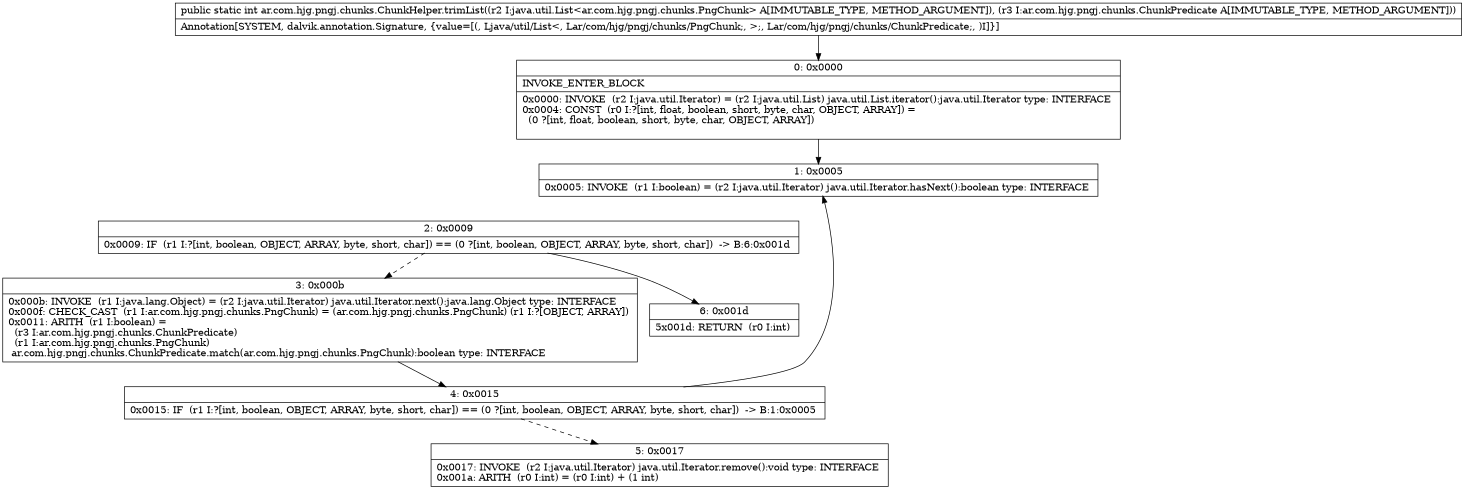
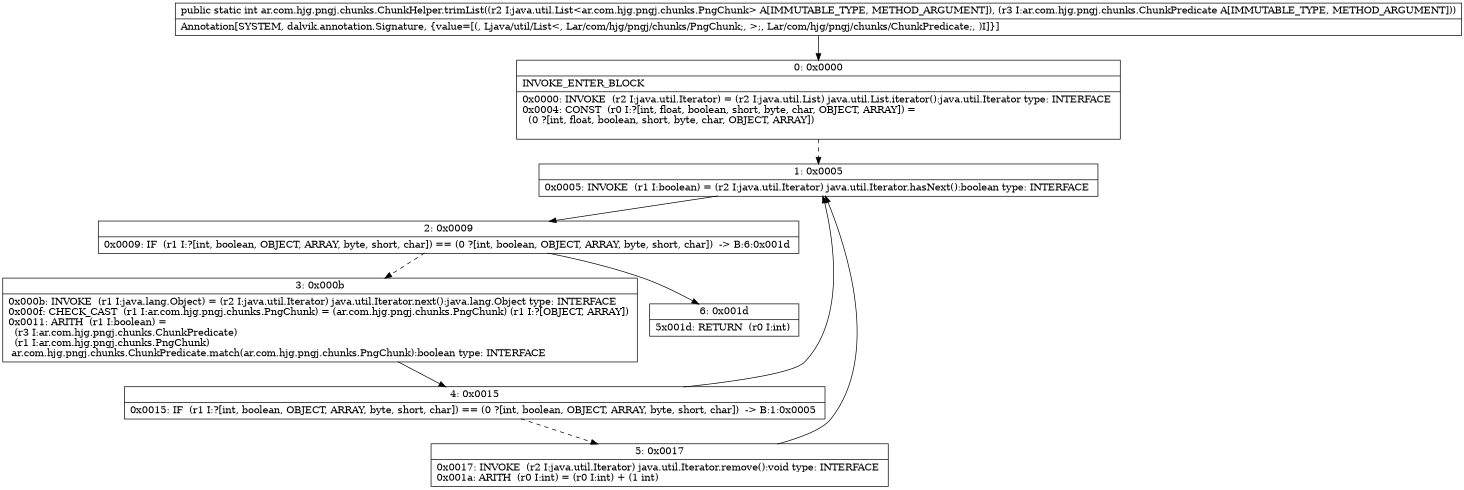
edge "0: 0x0000" -> "1: 0x0005": style solid -> dashed
edge "1: 0x0005" -> "2: 0x0009": added
edge "5: 0x0017" -> "1: 0x0005": added
